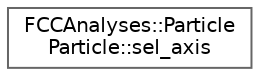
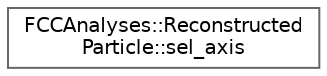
node "FCCAnalyses::Particle Particle::sel_axis": label "FCCAnalyses::Particle Particle::sel_axis" -> "FCCAnalyses::Reconstructed Particle::sel_axis"
